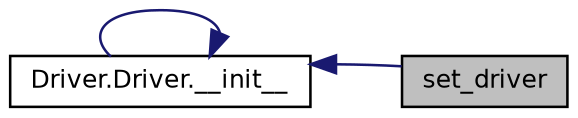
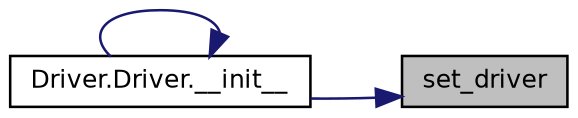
edge "set_driver" -> "Driver.Driver.__init__": reversed
